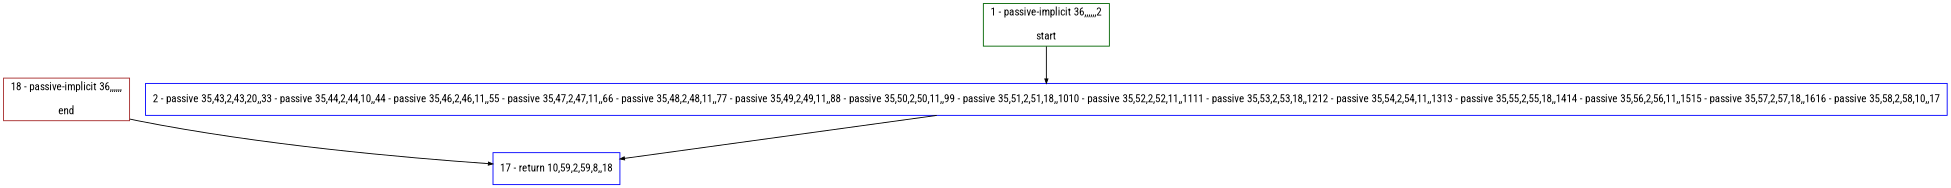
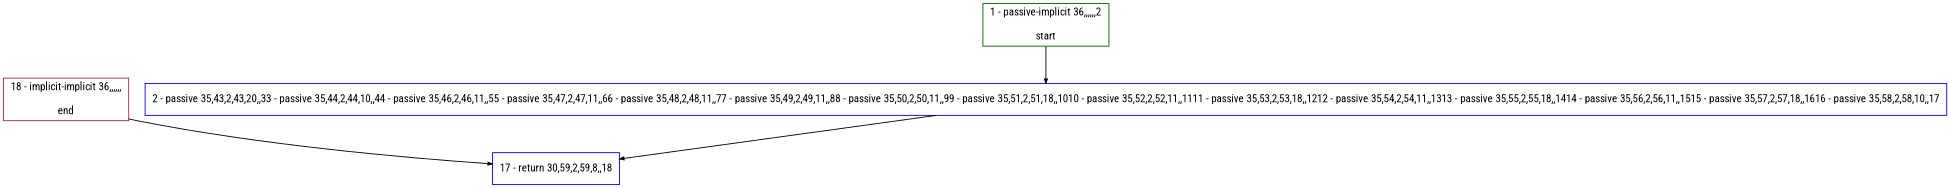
node "18 - passive-implicit 36,,,,,, end": label "18 - passive-implicit 36,,,,,, end" -> "18 - implicit-implicit 36,,,,,, end"
node "17 - return 10,59,2,59,8,,18": label "17 - return 10,59,2,59,8,,18" -> "17 - return 30,59,2,59,8,,18"
